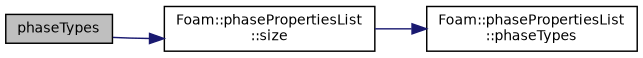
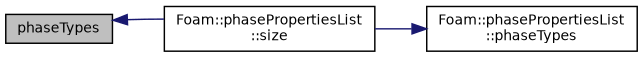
edge "phaseTypes" -> "Foam::phasePropertiesList ::size": reversed
